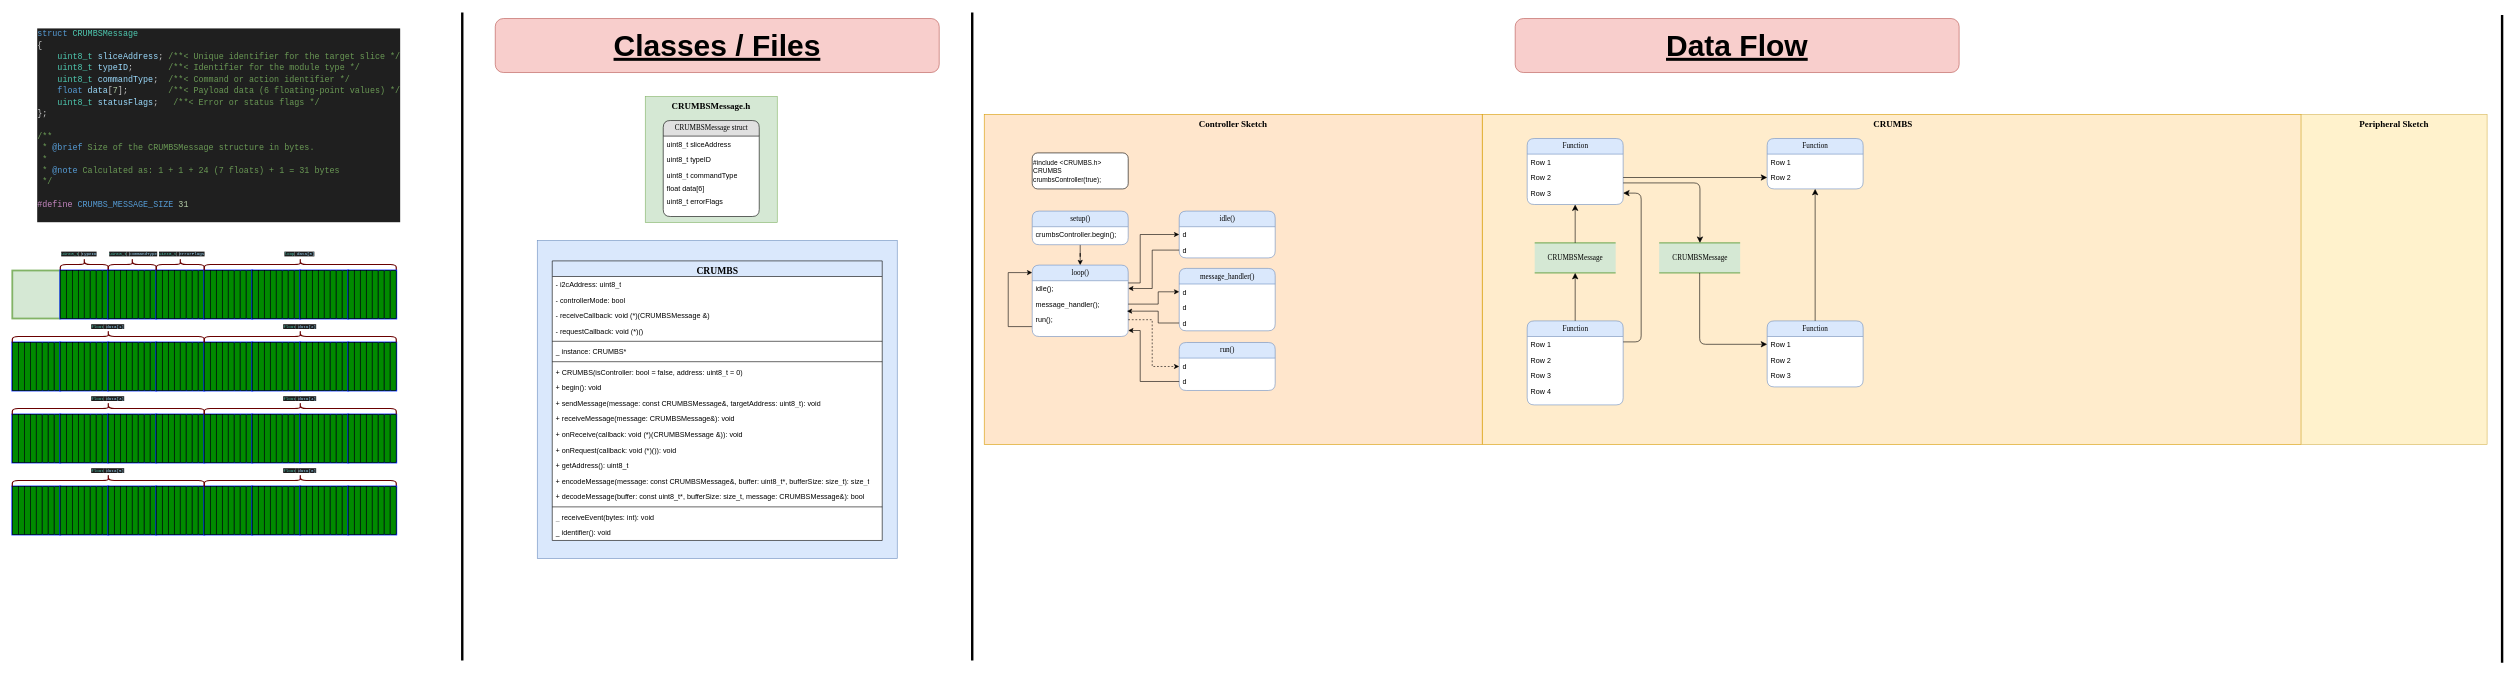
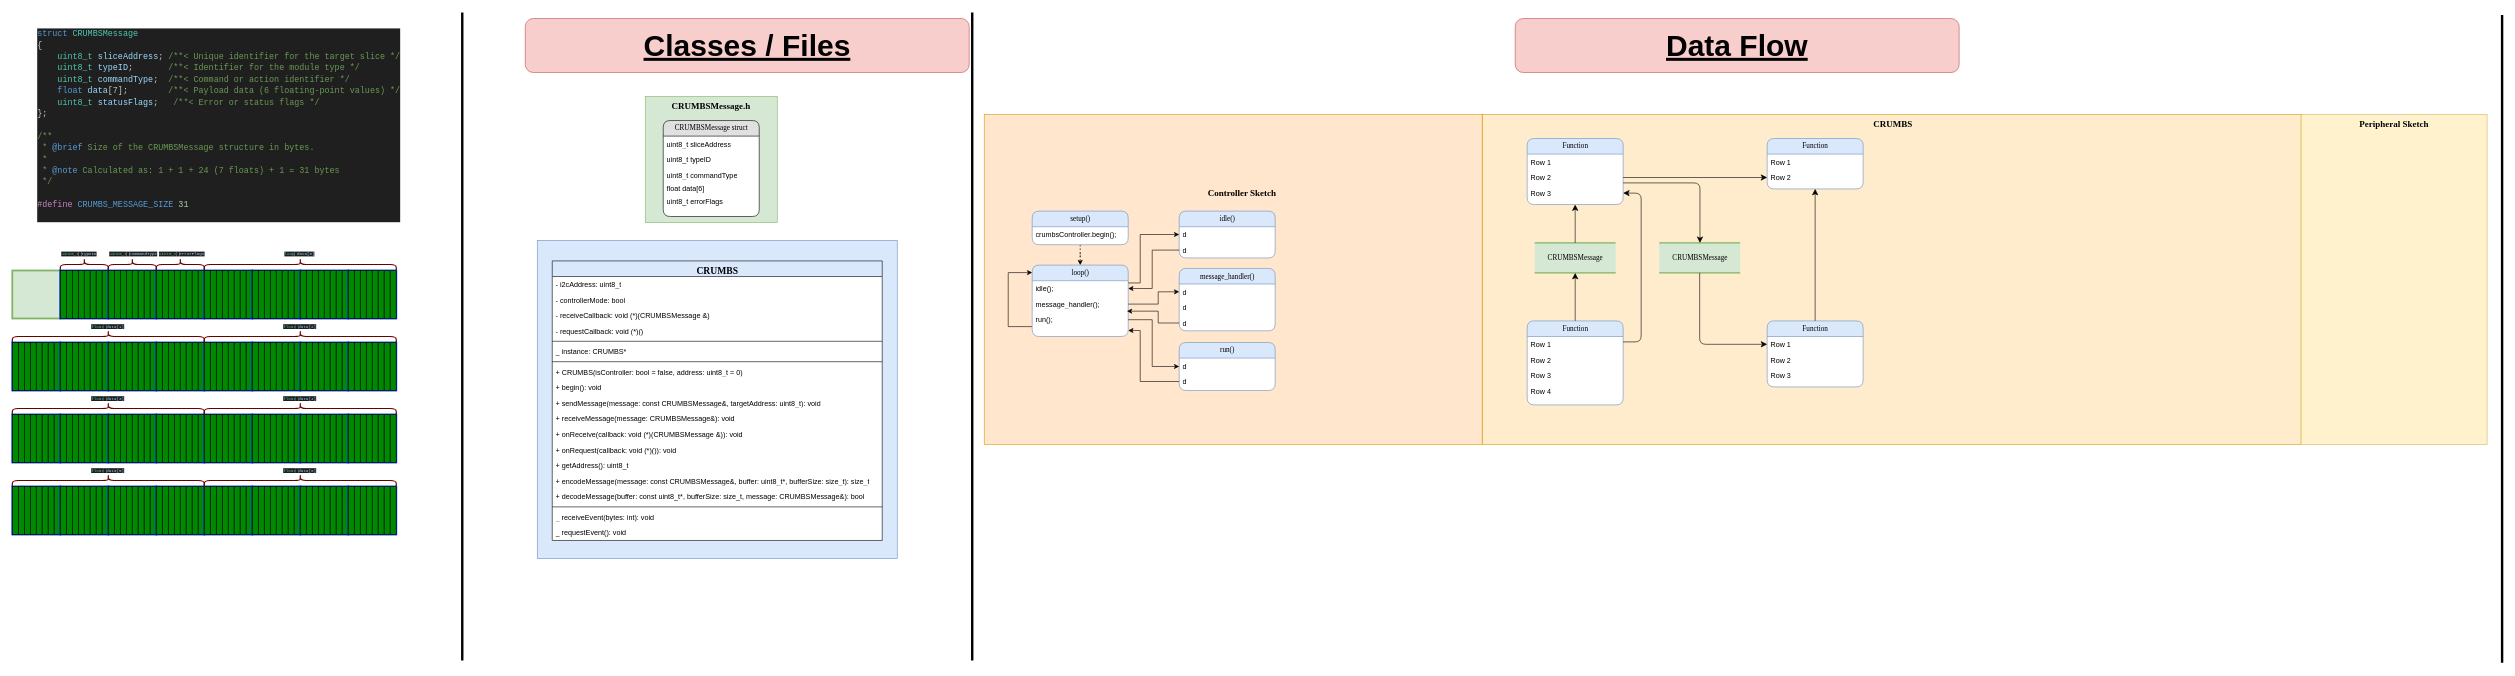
node "Classes / Files": moved (717, 45) -> (747, 45)
node "Controller Sketch": moved (1233, 126) -> (1242, 195)
node "#include <CRUMBS.h> CRUMBS crumbsController(true);": removed
edge "setup()" -> "loop()": style solid -> dashed
edge "run();" -> "run()": style dashed -> solid
node "_ identifier(): void": label "_ identifier(): void" -> "_ requestEvent(): void"
